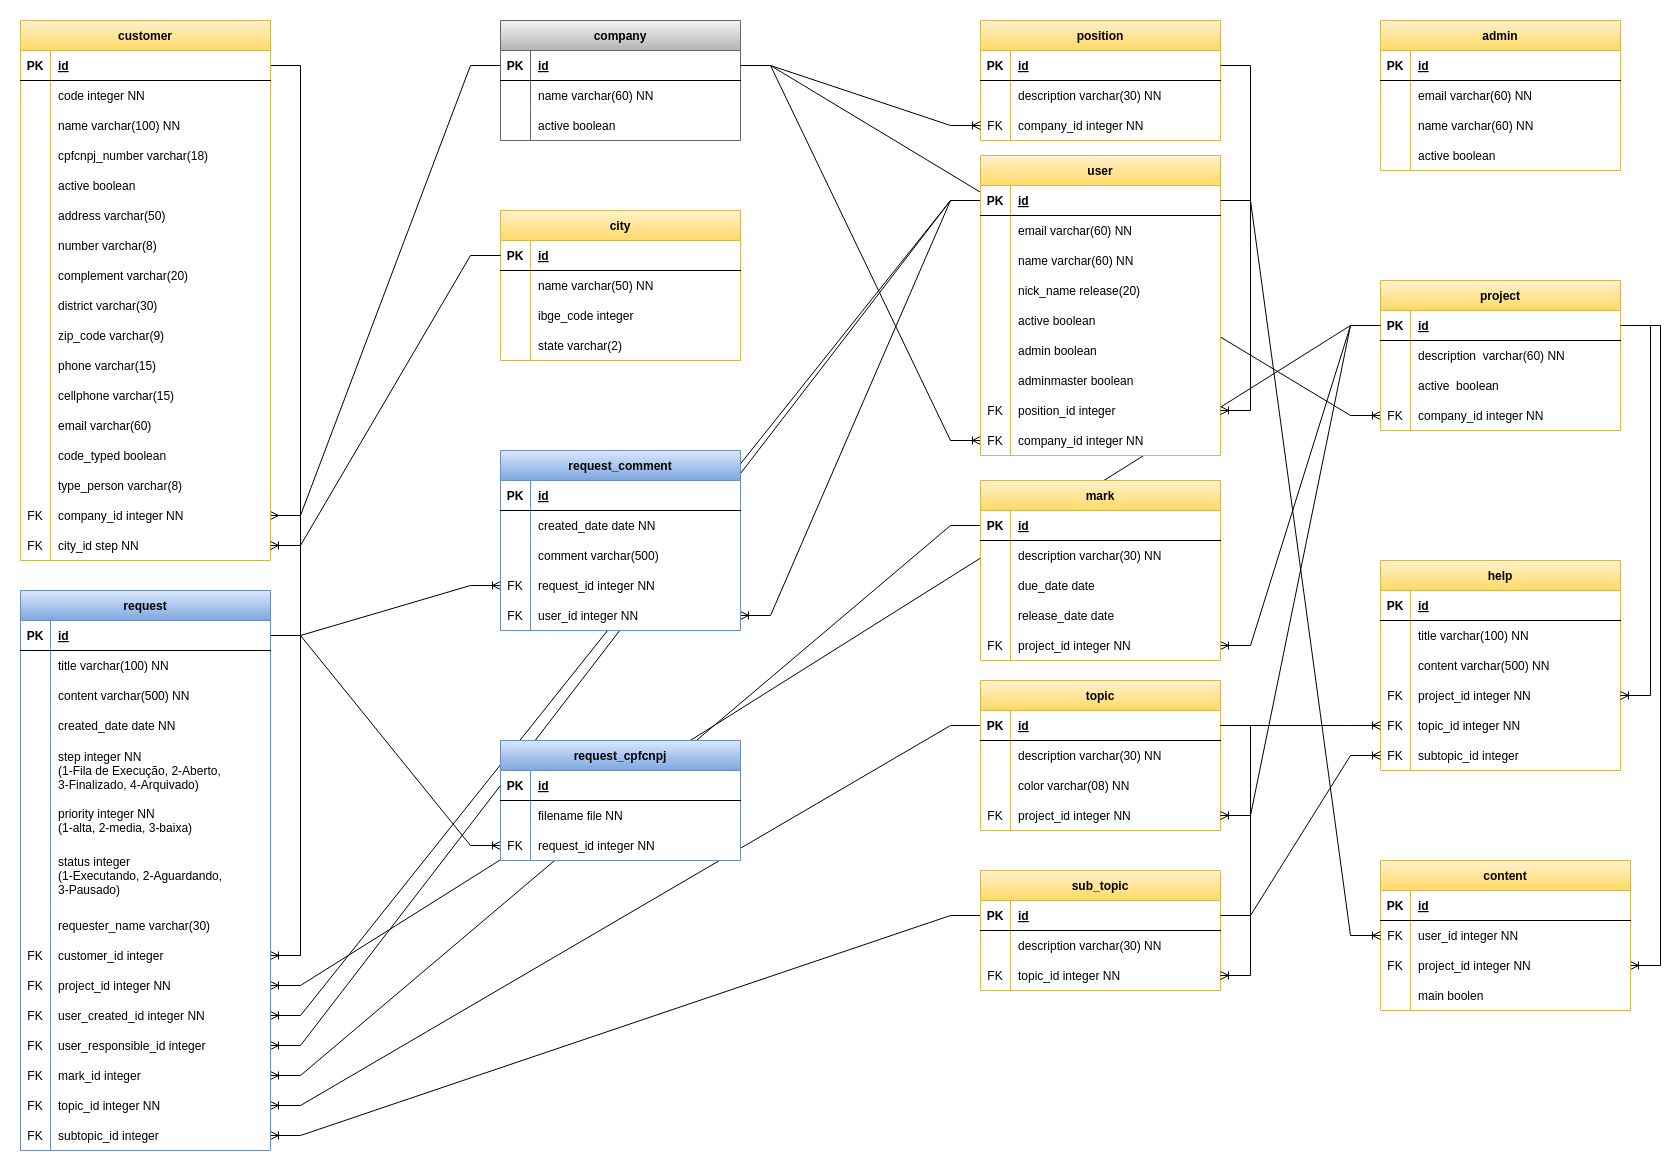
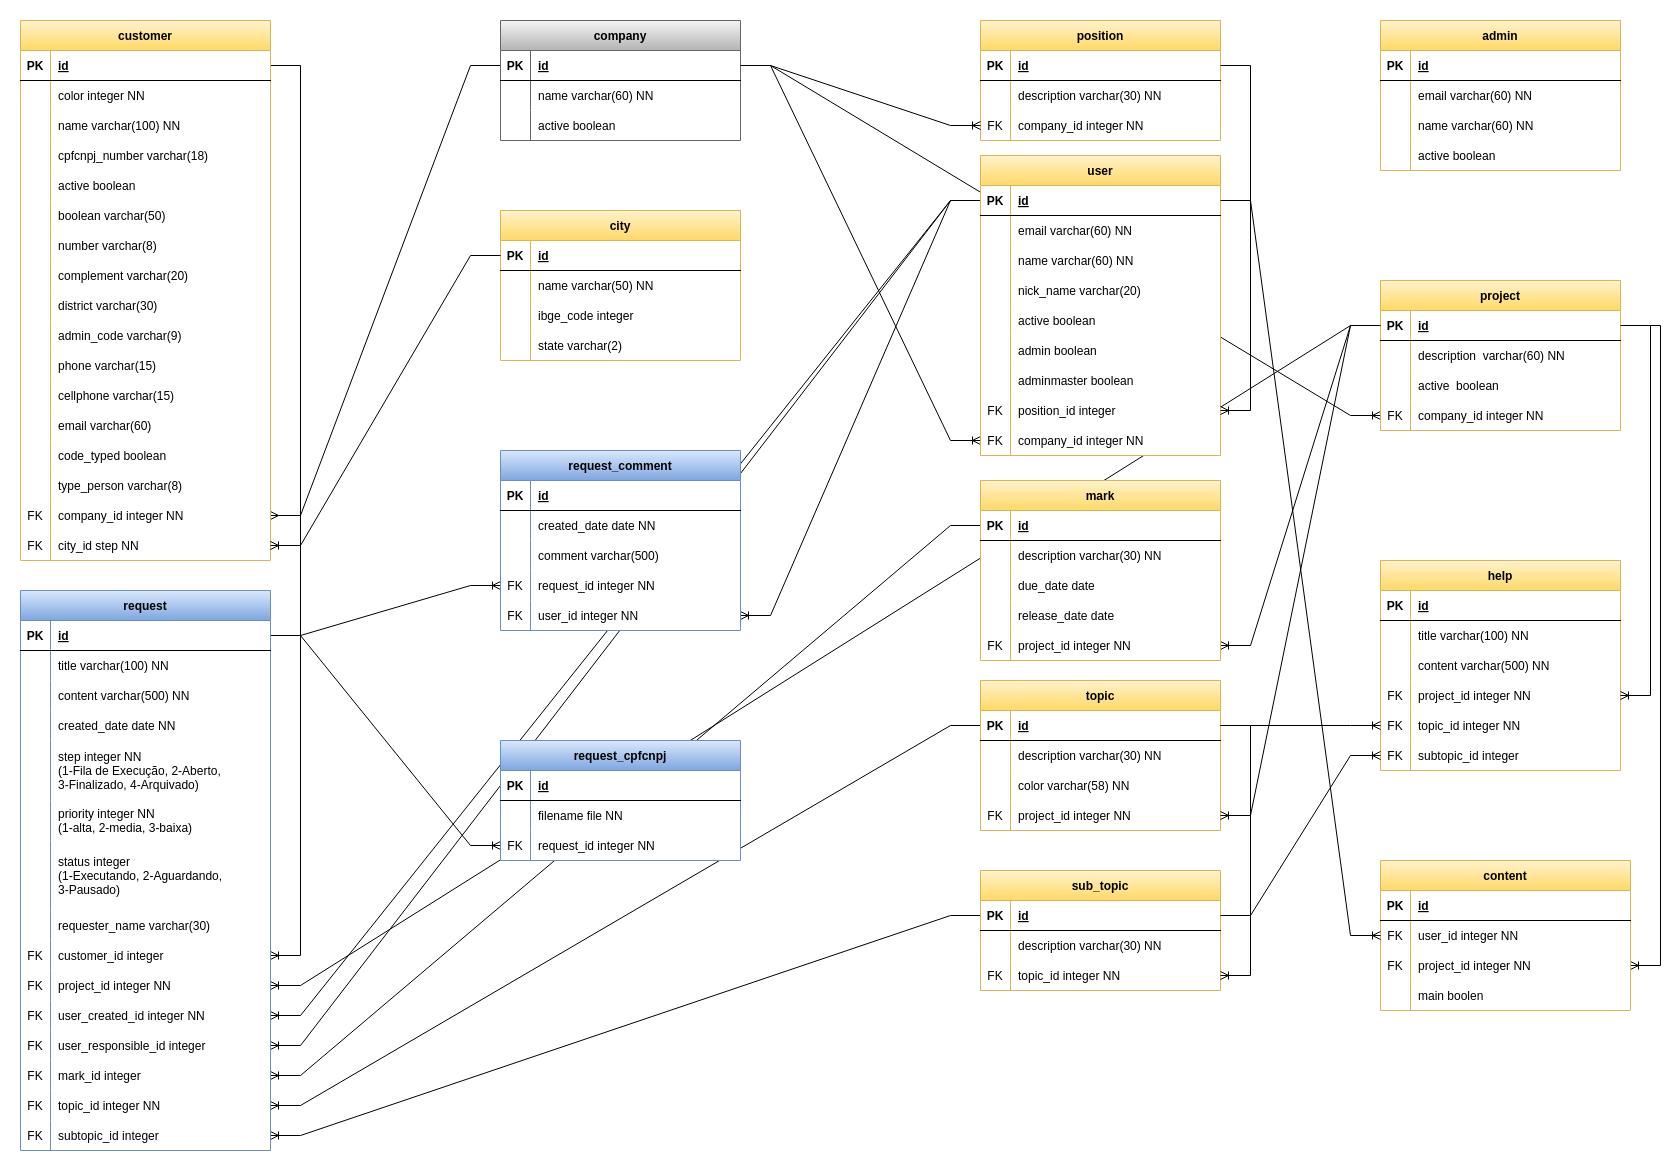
node "code integer NN": label "code integer NN" -> "color integer NN"
node "address varchar(50)": label "address varchar(50)" -> "boolean varchar(50)"
node "nick_name release(20)": label "nick_name release(20)" -> "nick_name varchar(20)"
node "zip_code varchar(9)": label "zip_code varchar(9)" -> "admin_code varchar(9)"
node "color varchar(08) NN": label "color varchar(08) NN" -> "color varchar(58) NN"
